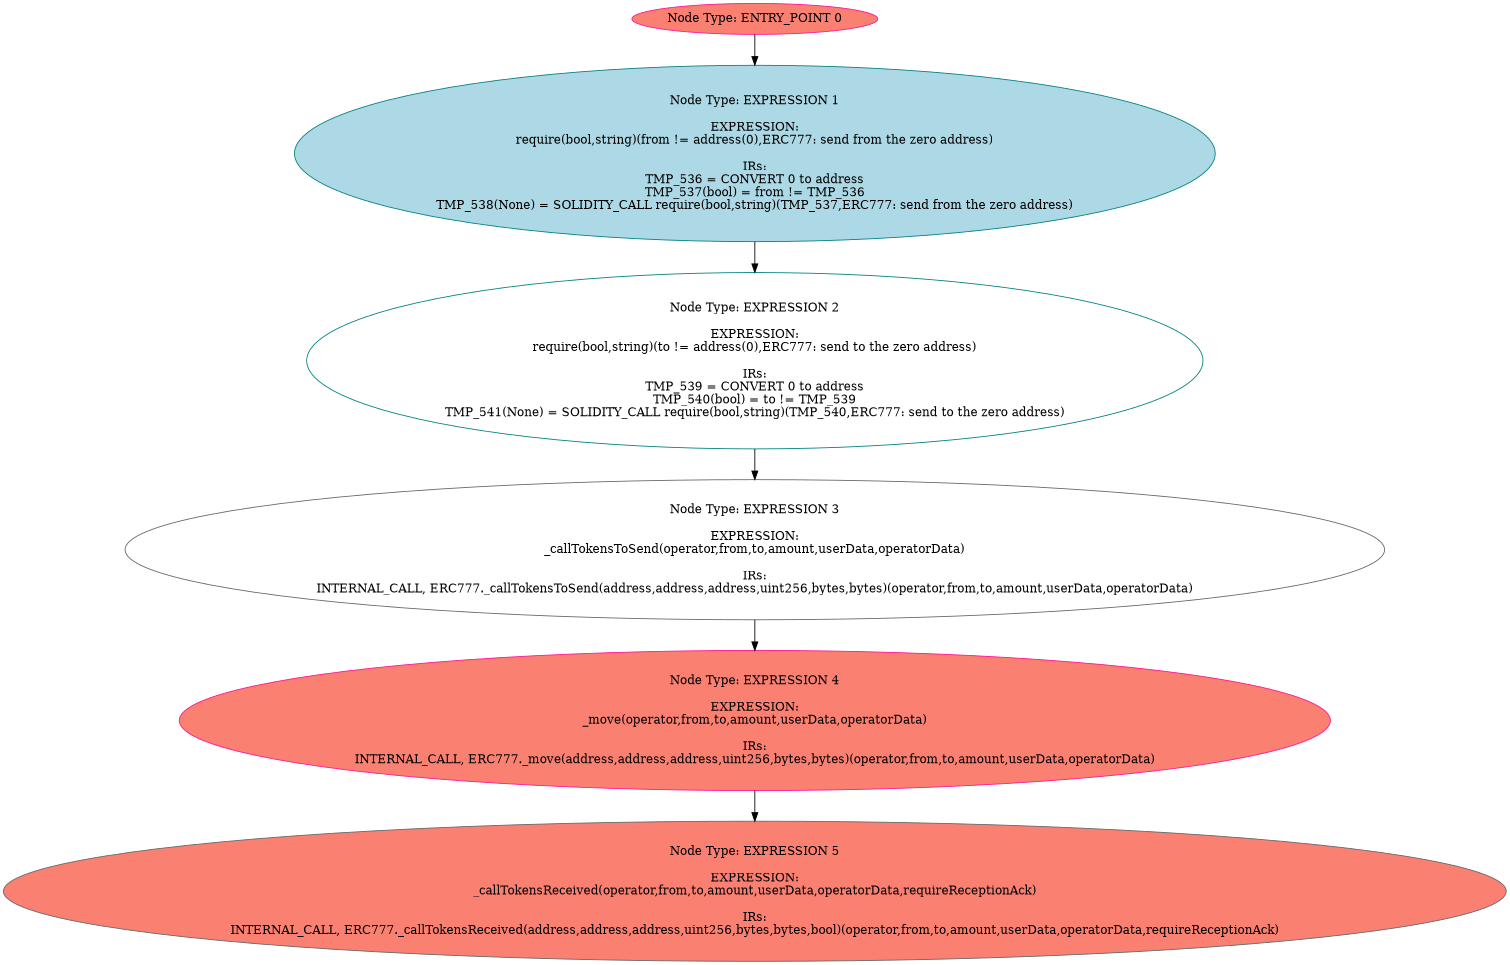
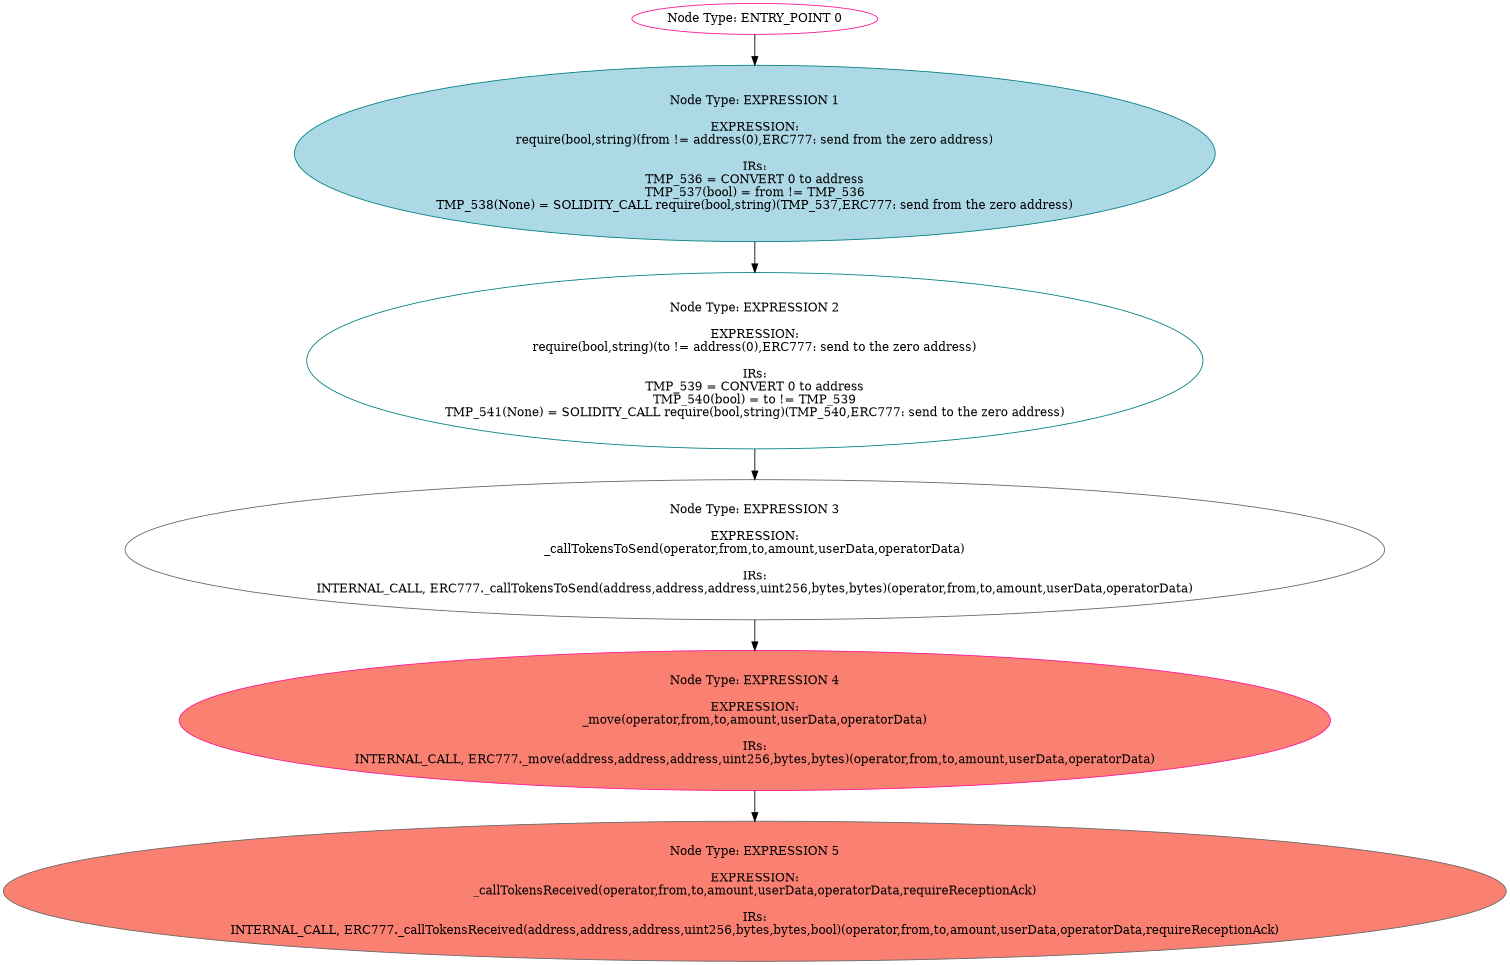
node "Node Type: ENTRY_POINT 0": fillcolor salmon -> white
